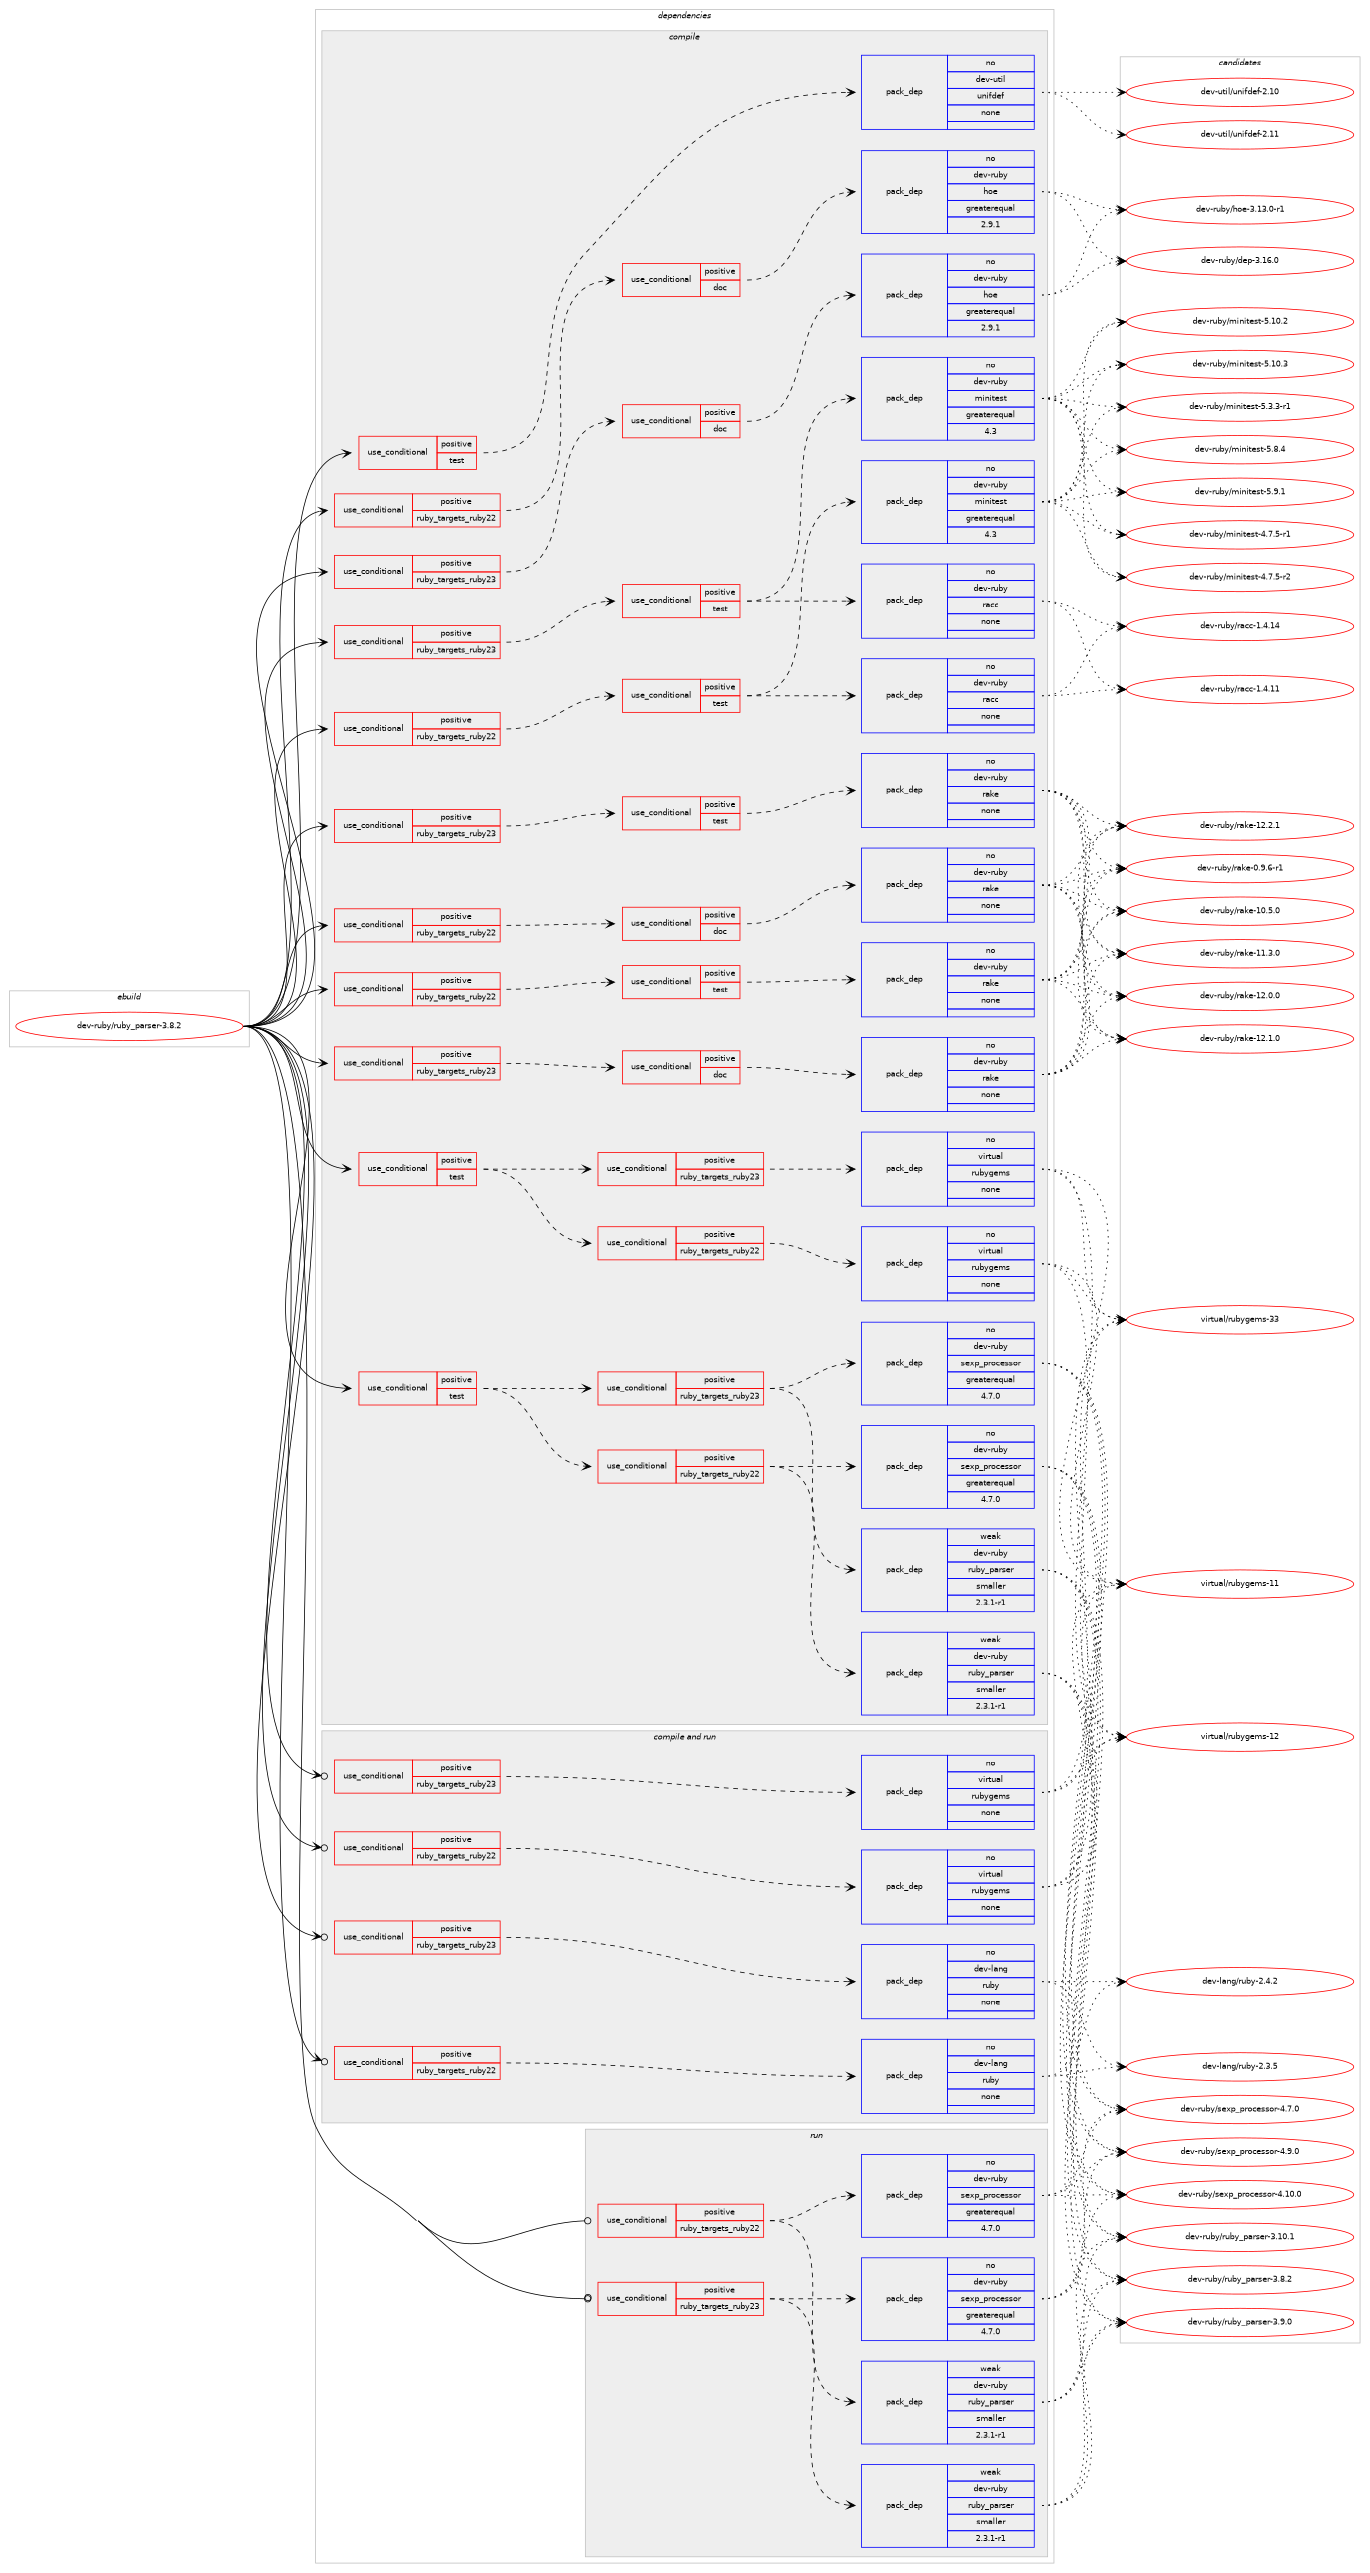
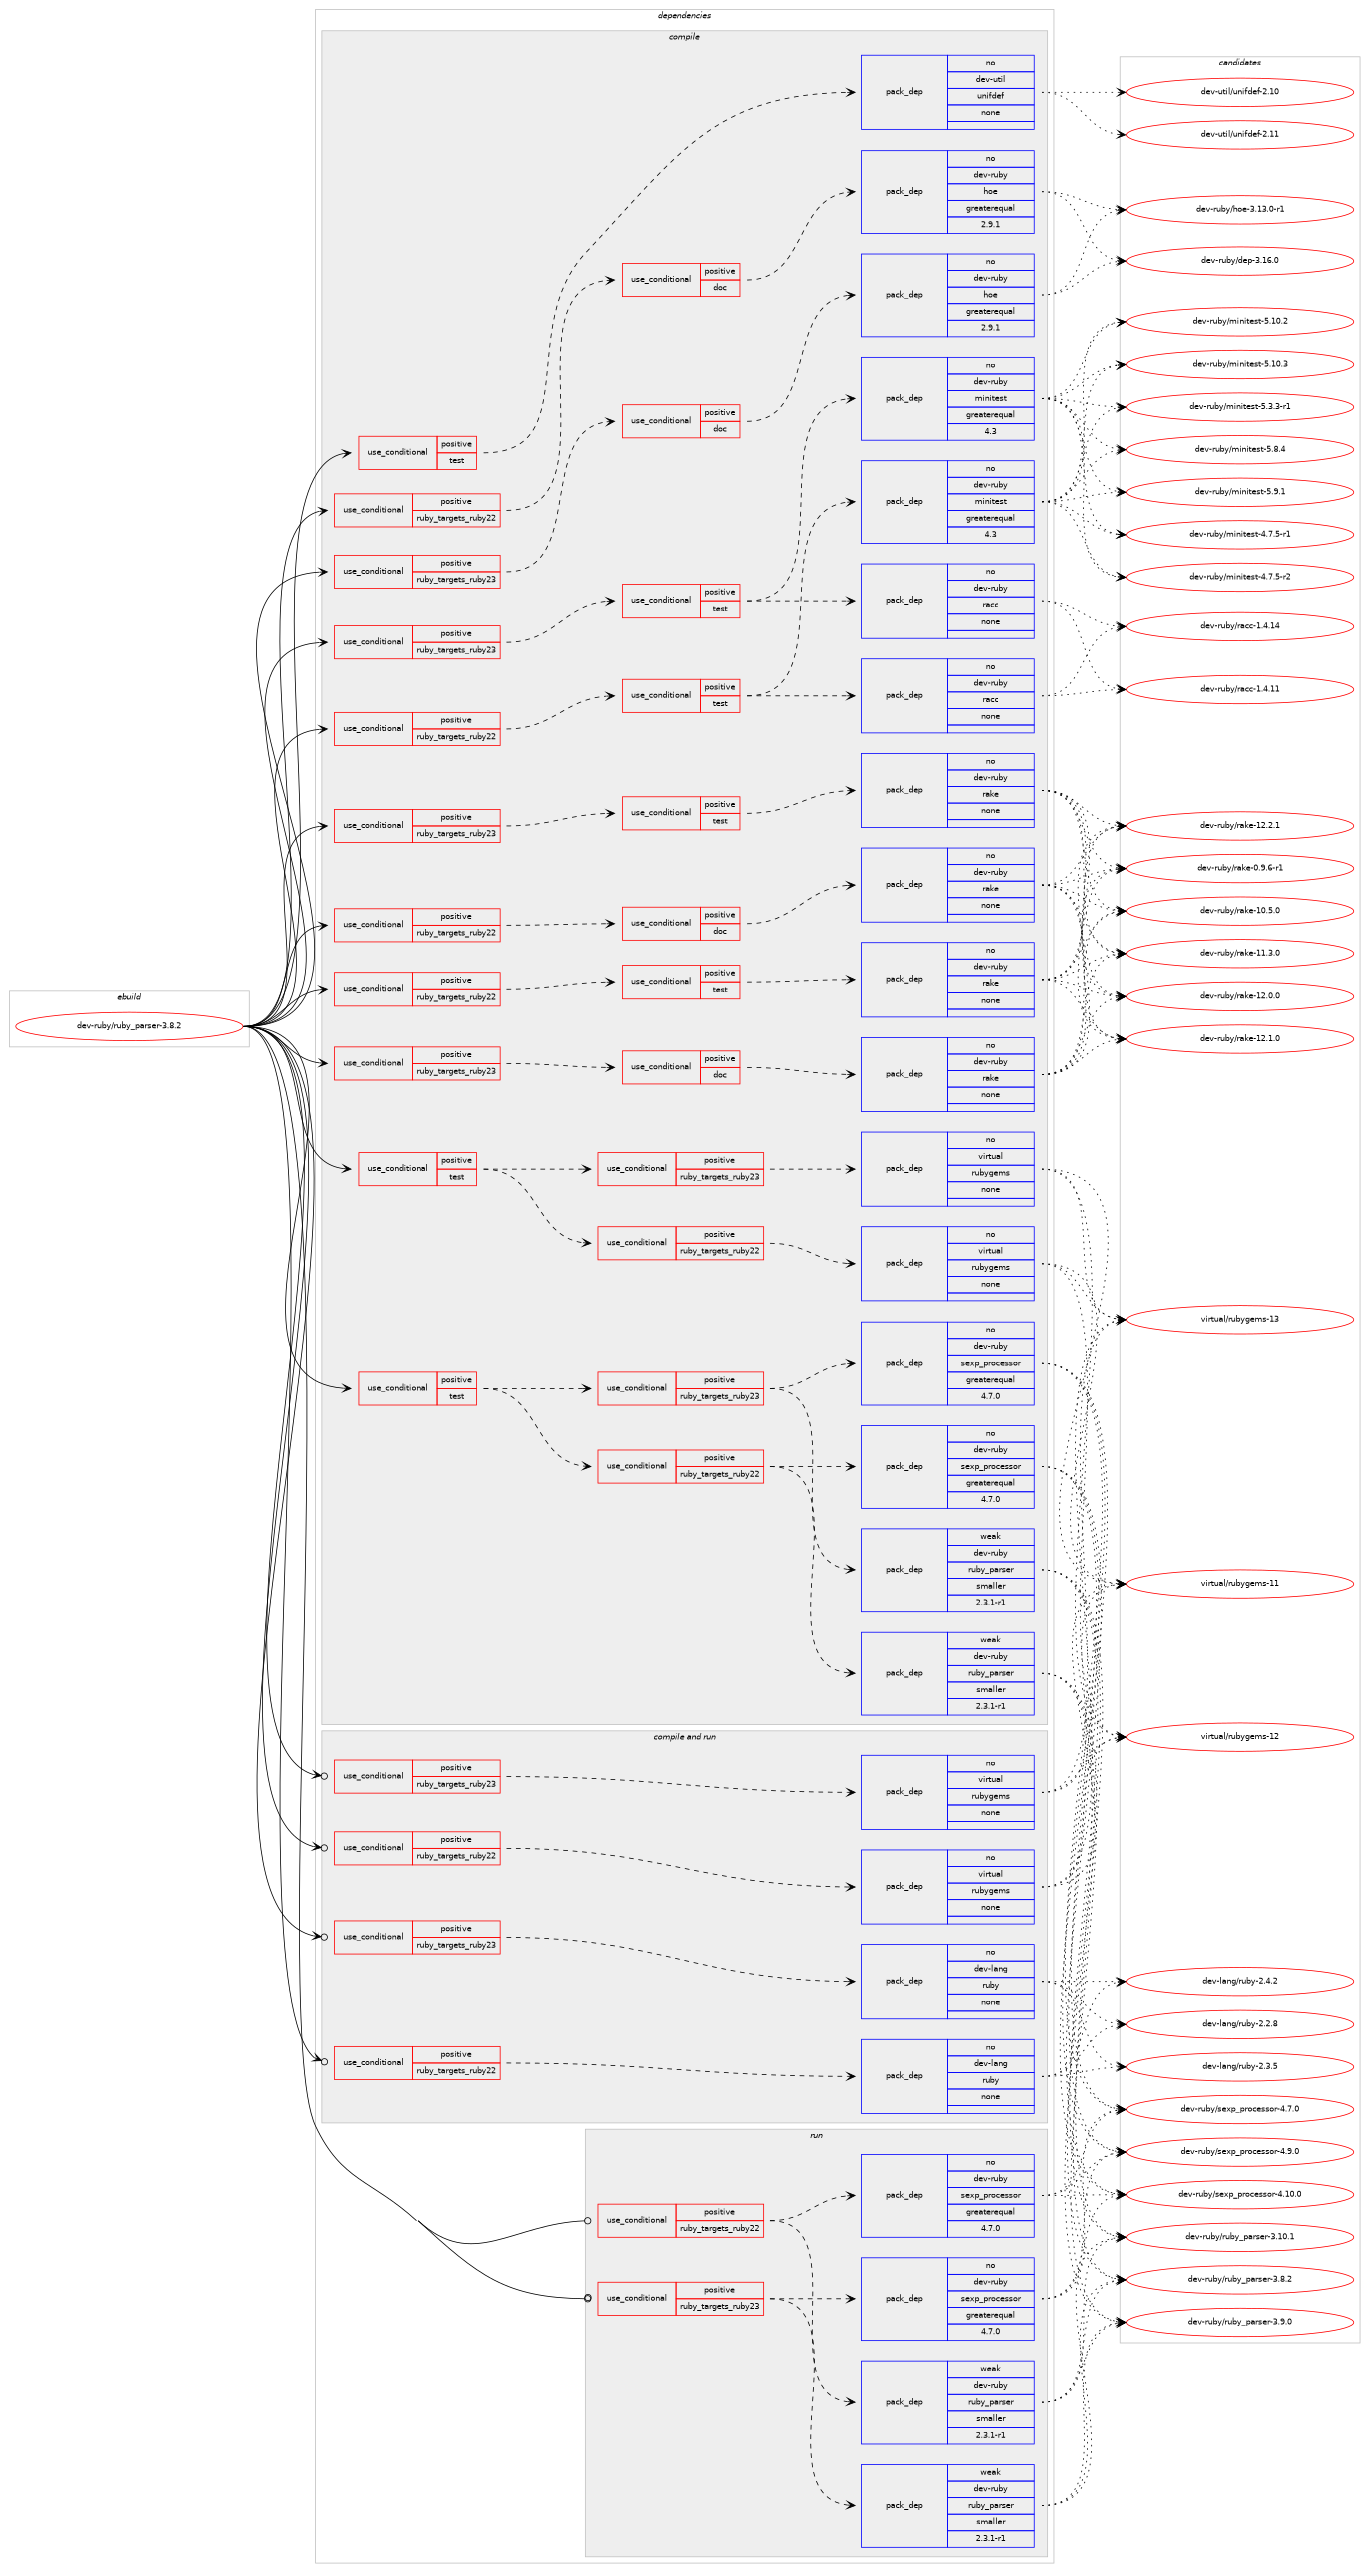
node "virtual/rubygems-33": label "virtual/rubygems-33" -> "virtual/rubygems-13"
node "dev-lang/ruby-2.2.8": added
